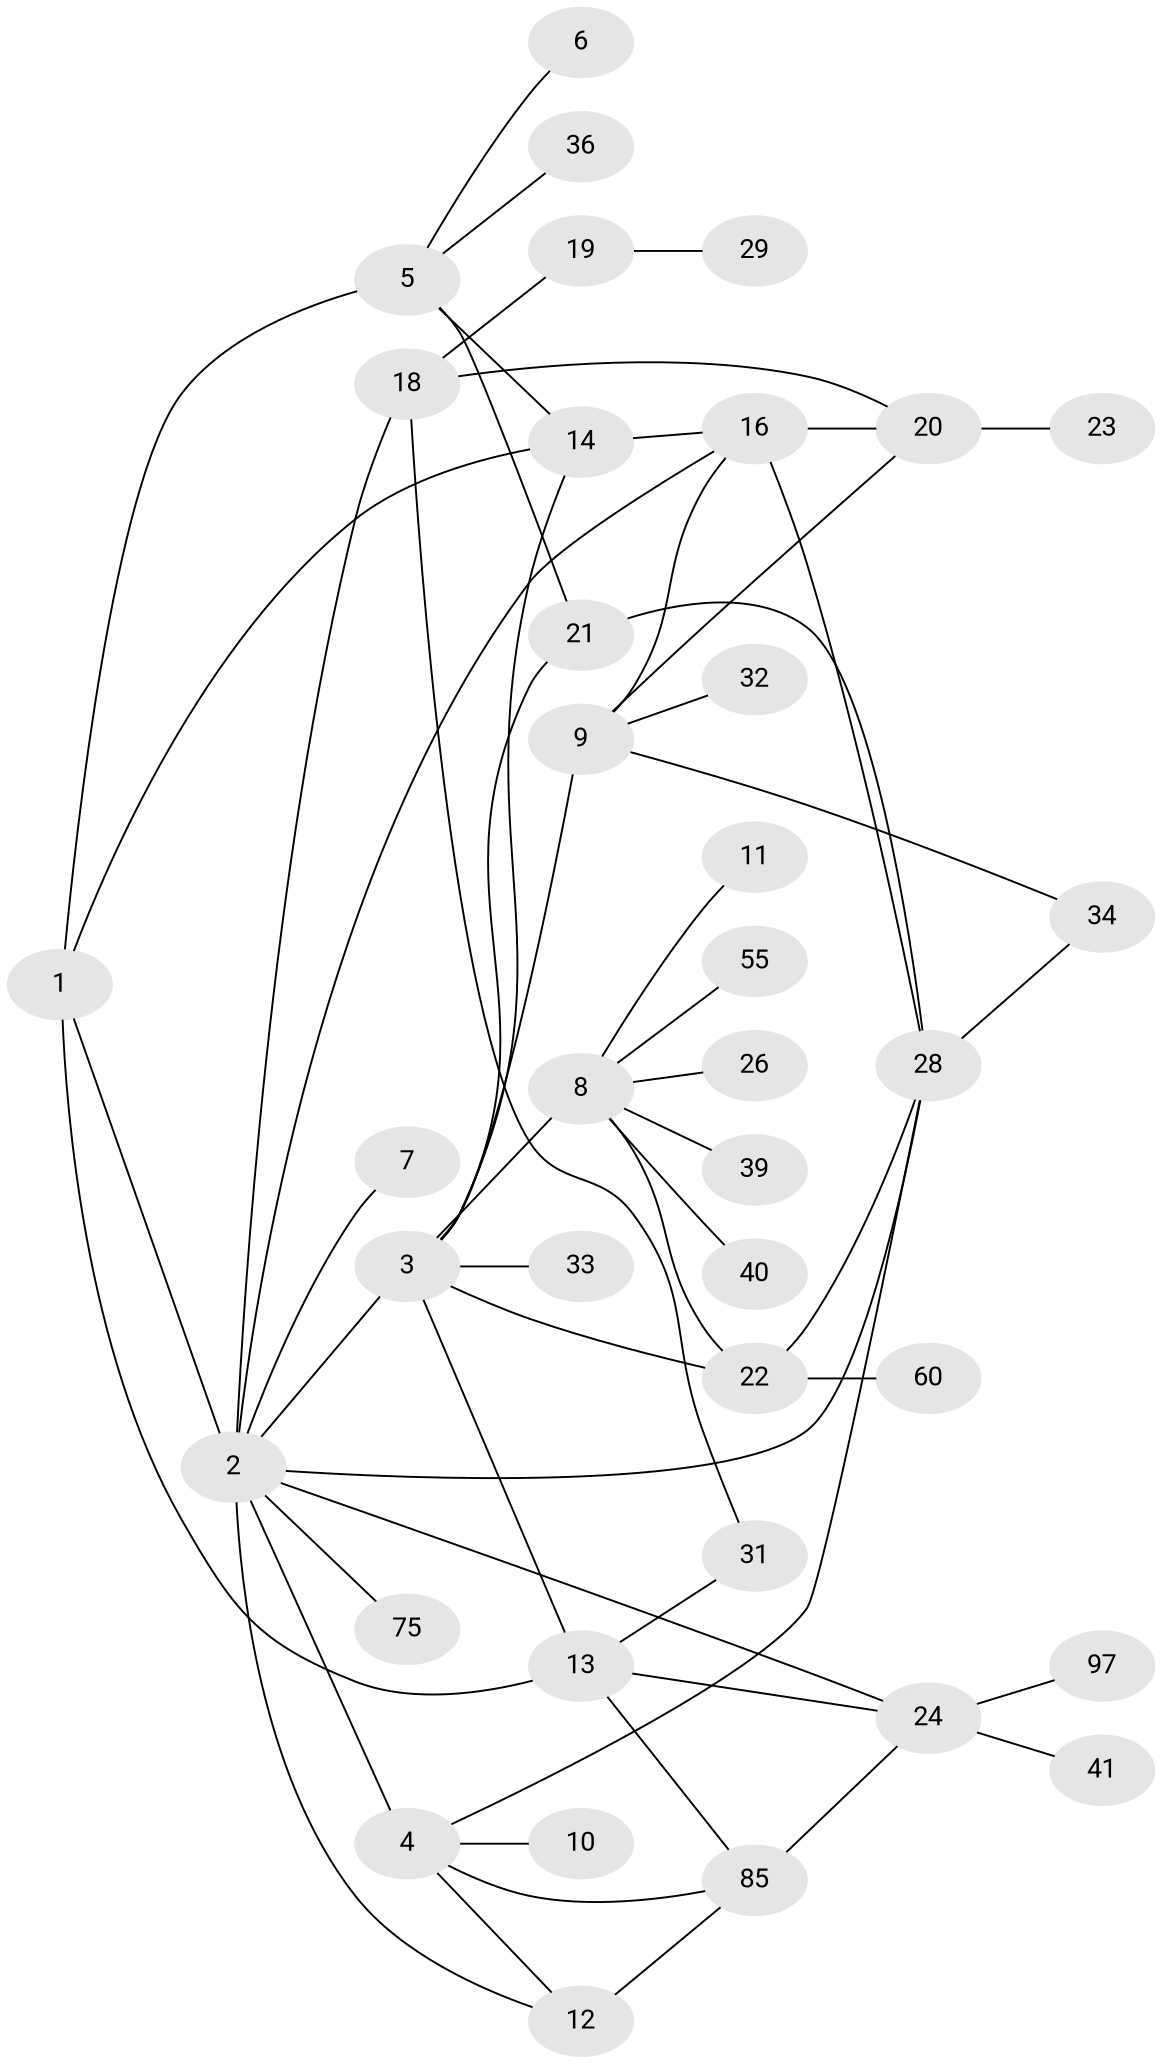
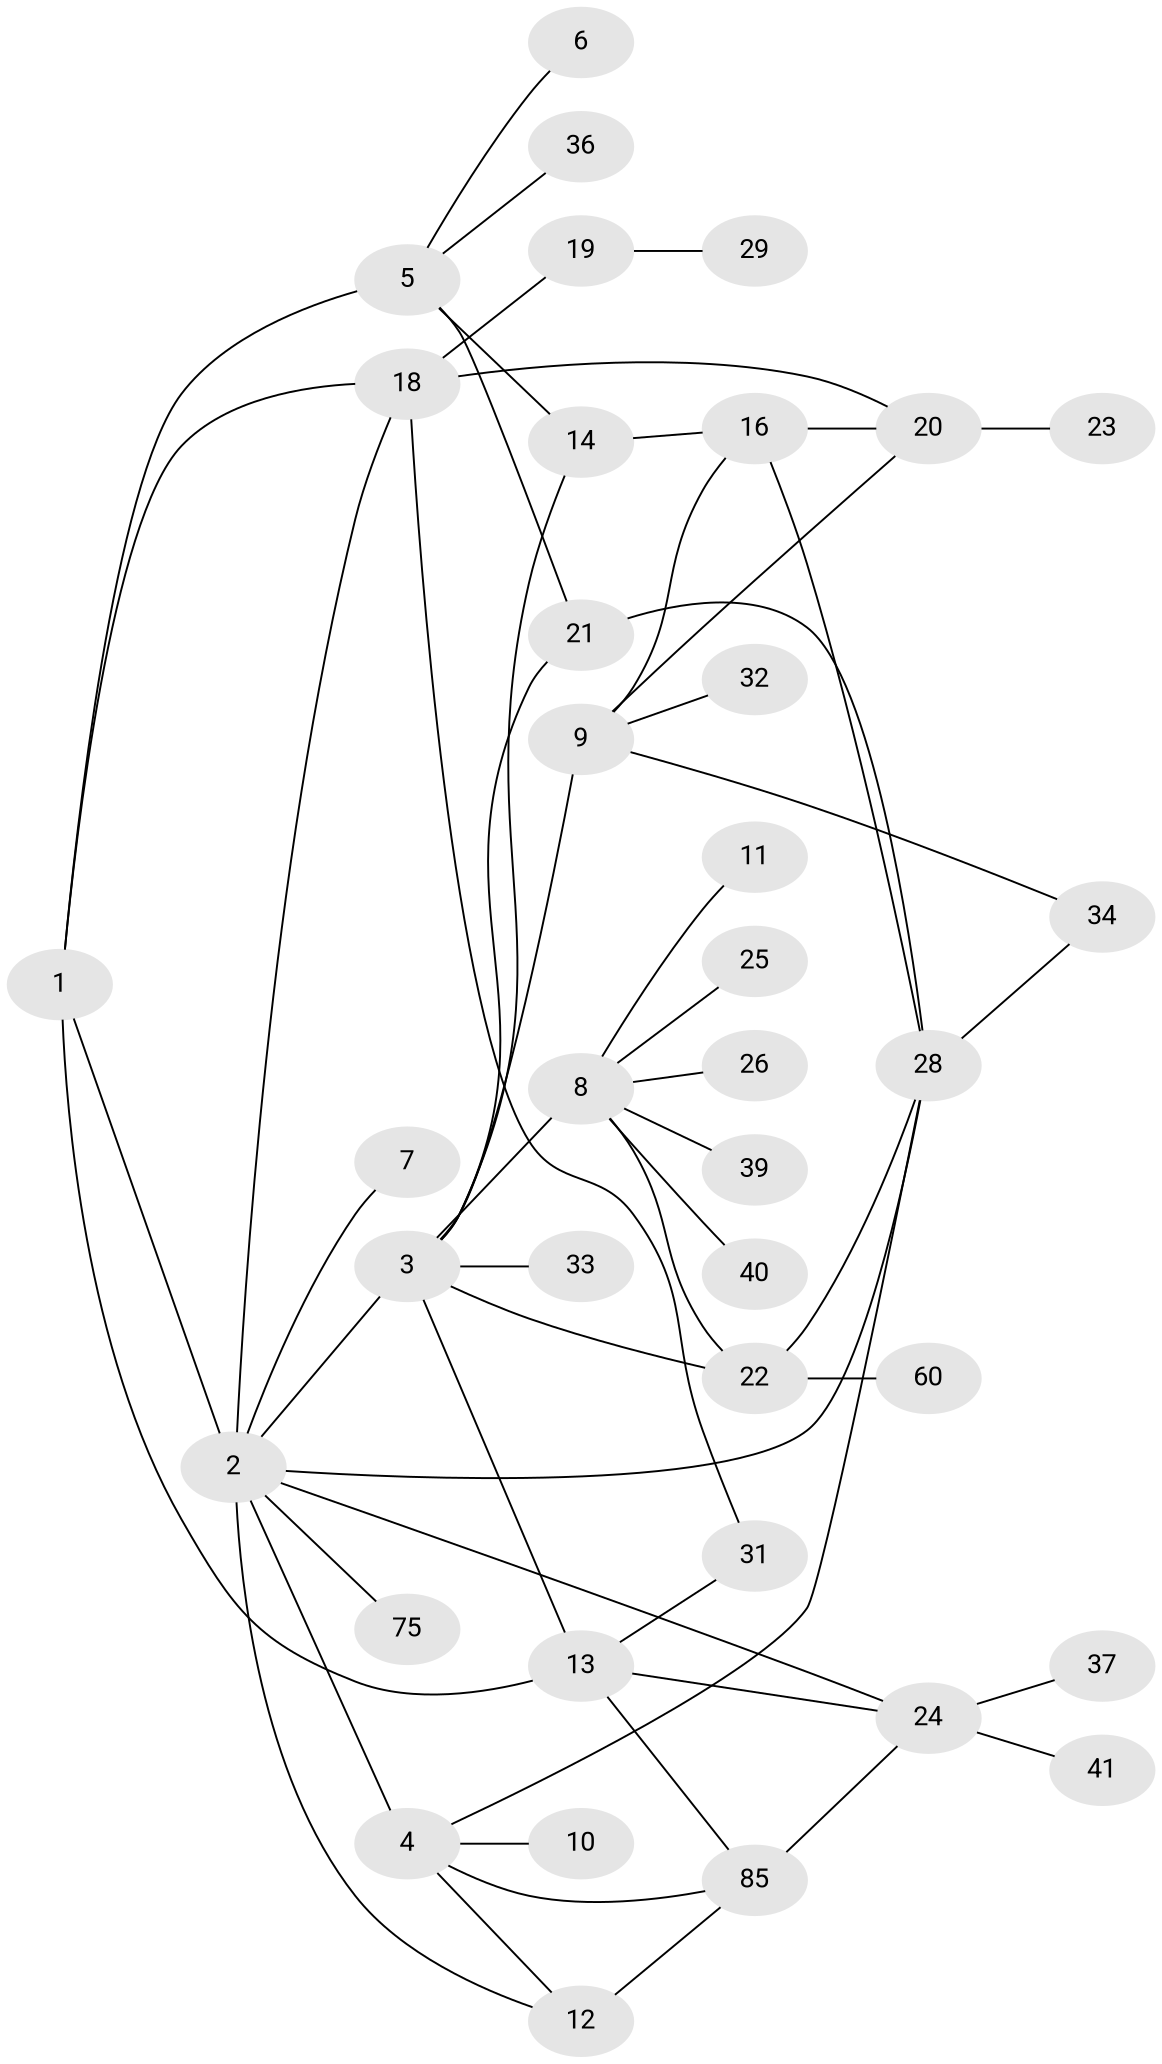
edge "14" -- "1": now "18" -- "1"
edge "16" -- "2": removed
node "55": label "55" -> "25"
node "97": label "97" -> "37"
